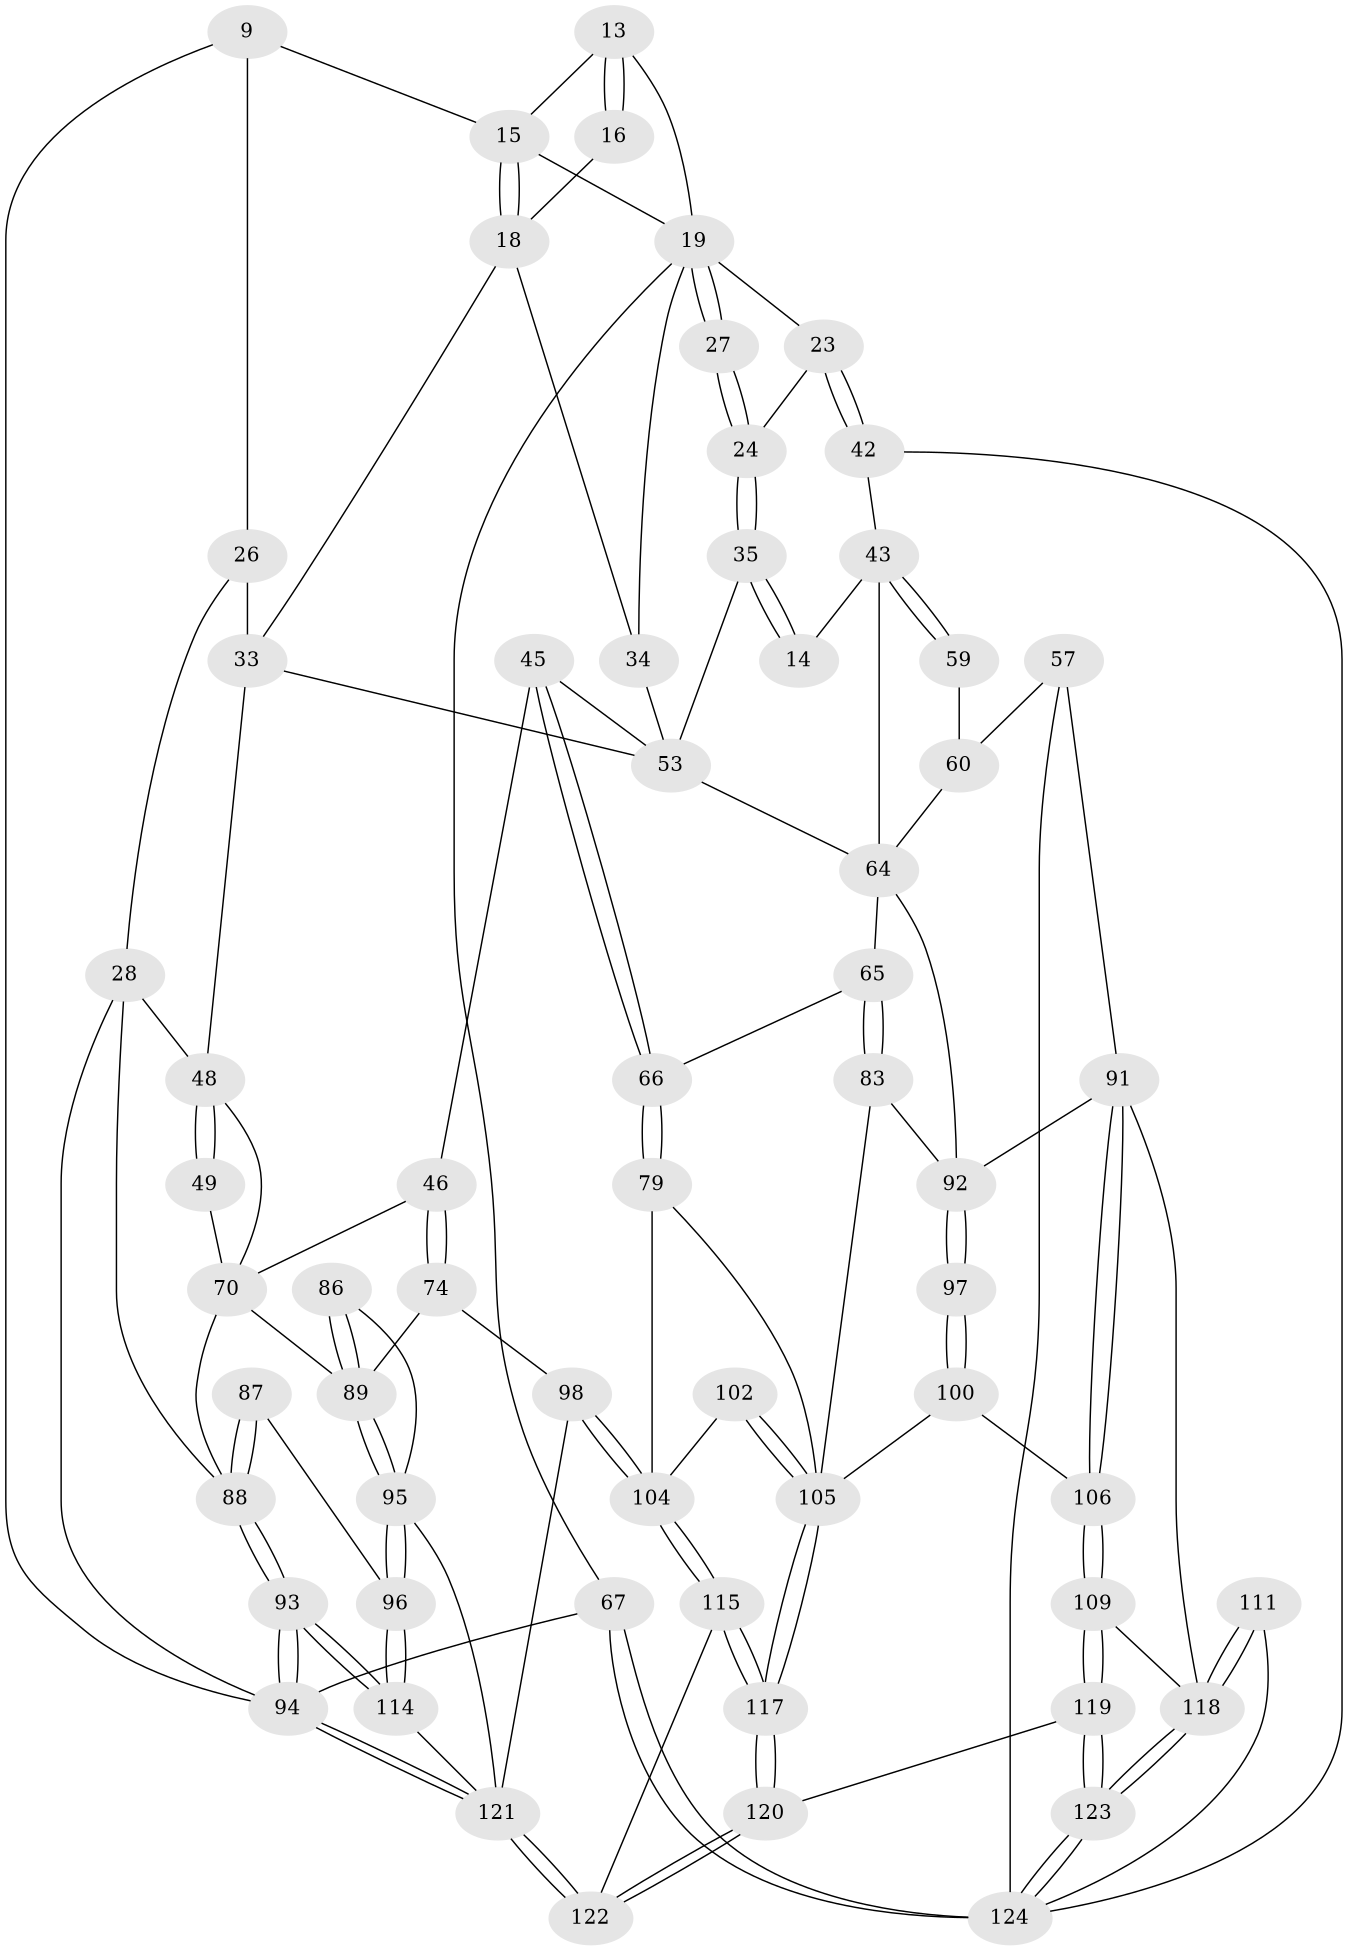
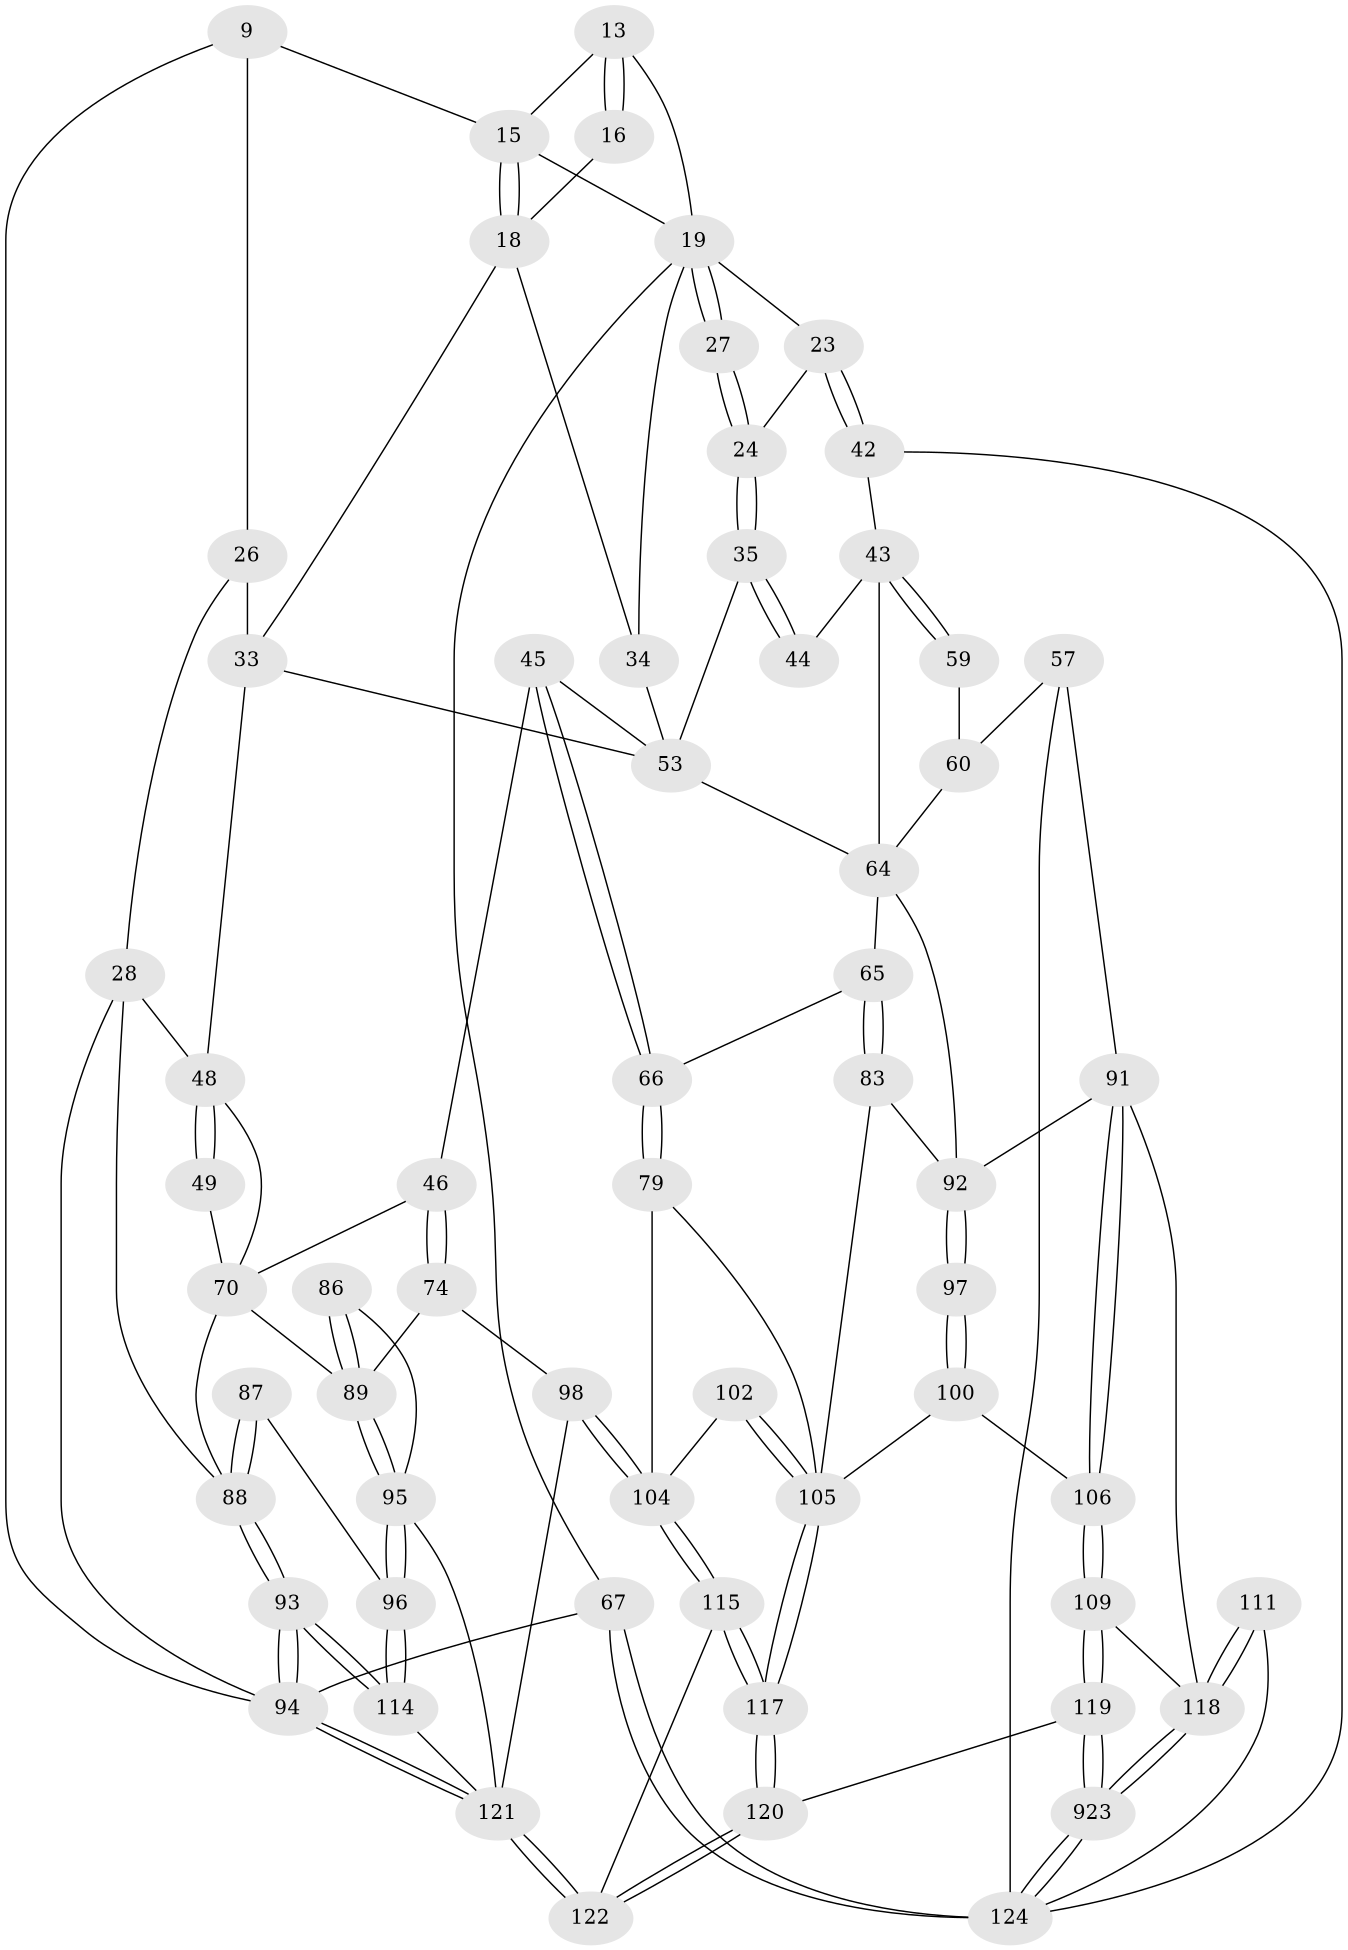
node "14": label "14" -> "44"
node "123": label "123" -> "923"
